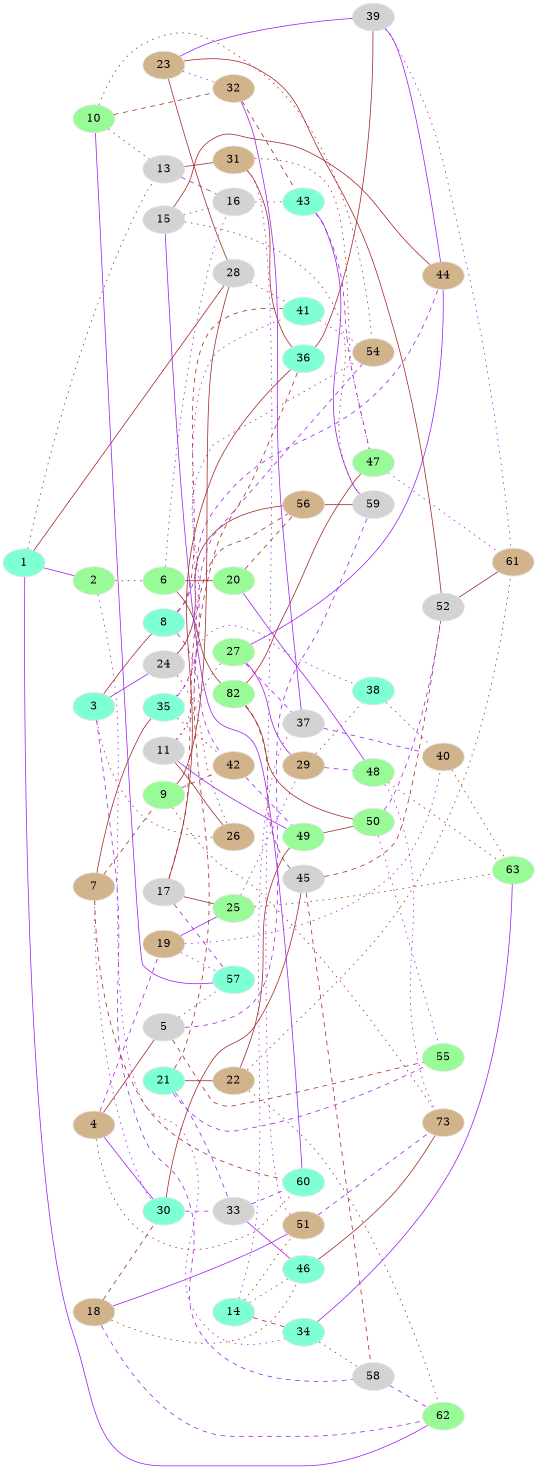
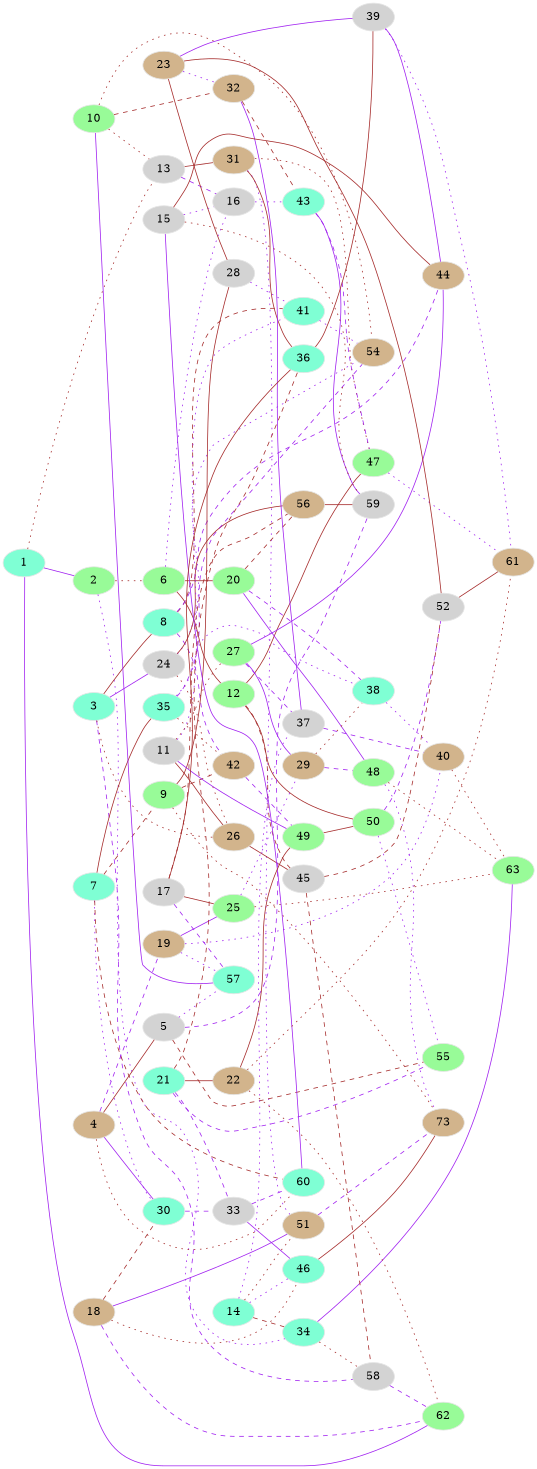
edge "28" -- "1": removed
edge "20" -- "38": added
node "82": label "82" -> "12"
node "7": fillcolor tan -> aquamarine
edge "45" -- "30": now "45" -- "26"
